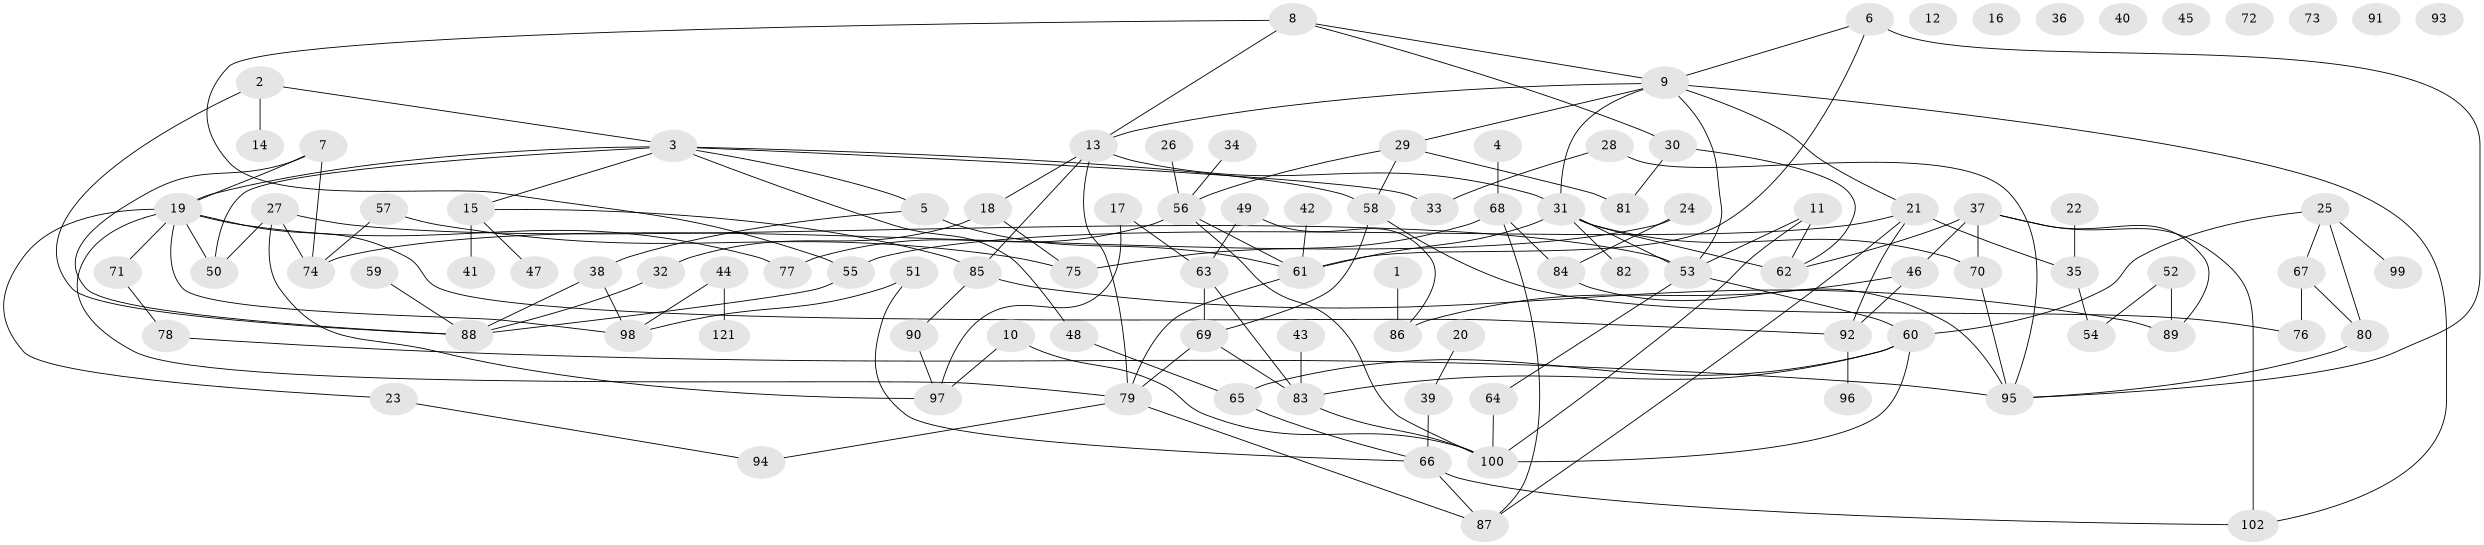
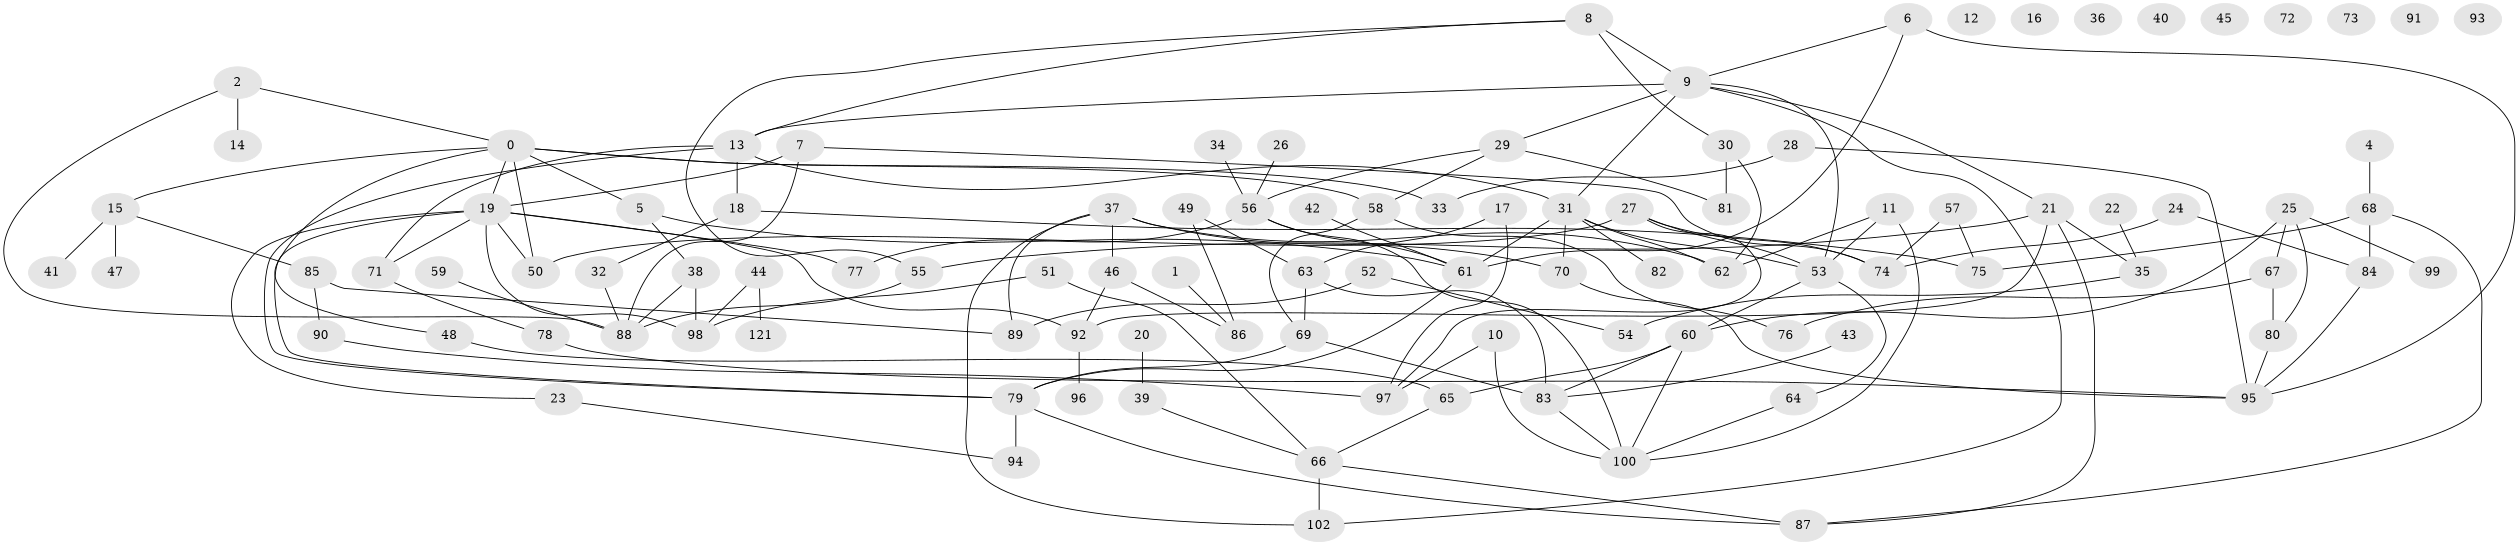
node "3": label "3" -> "0"
edge "13" -- "85": now "13" -- "71"
